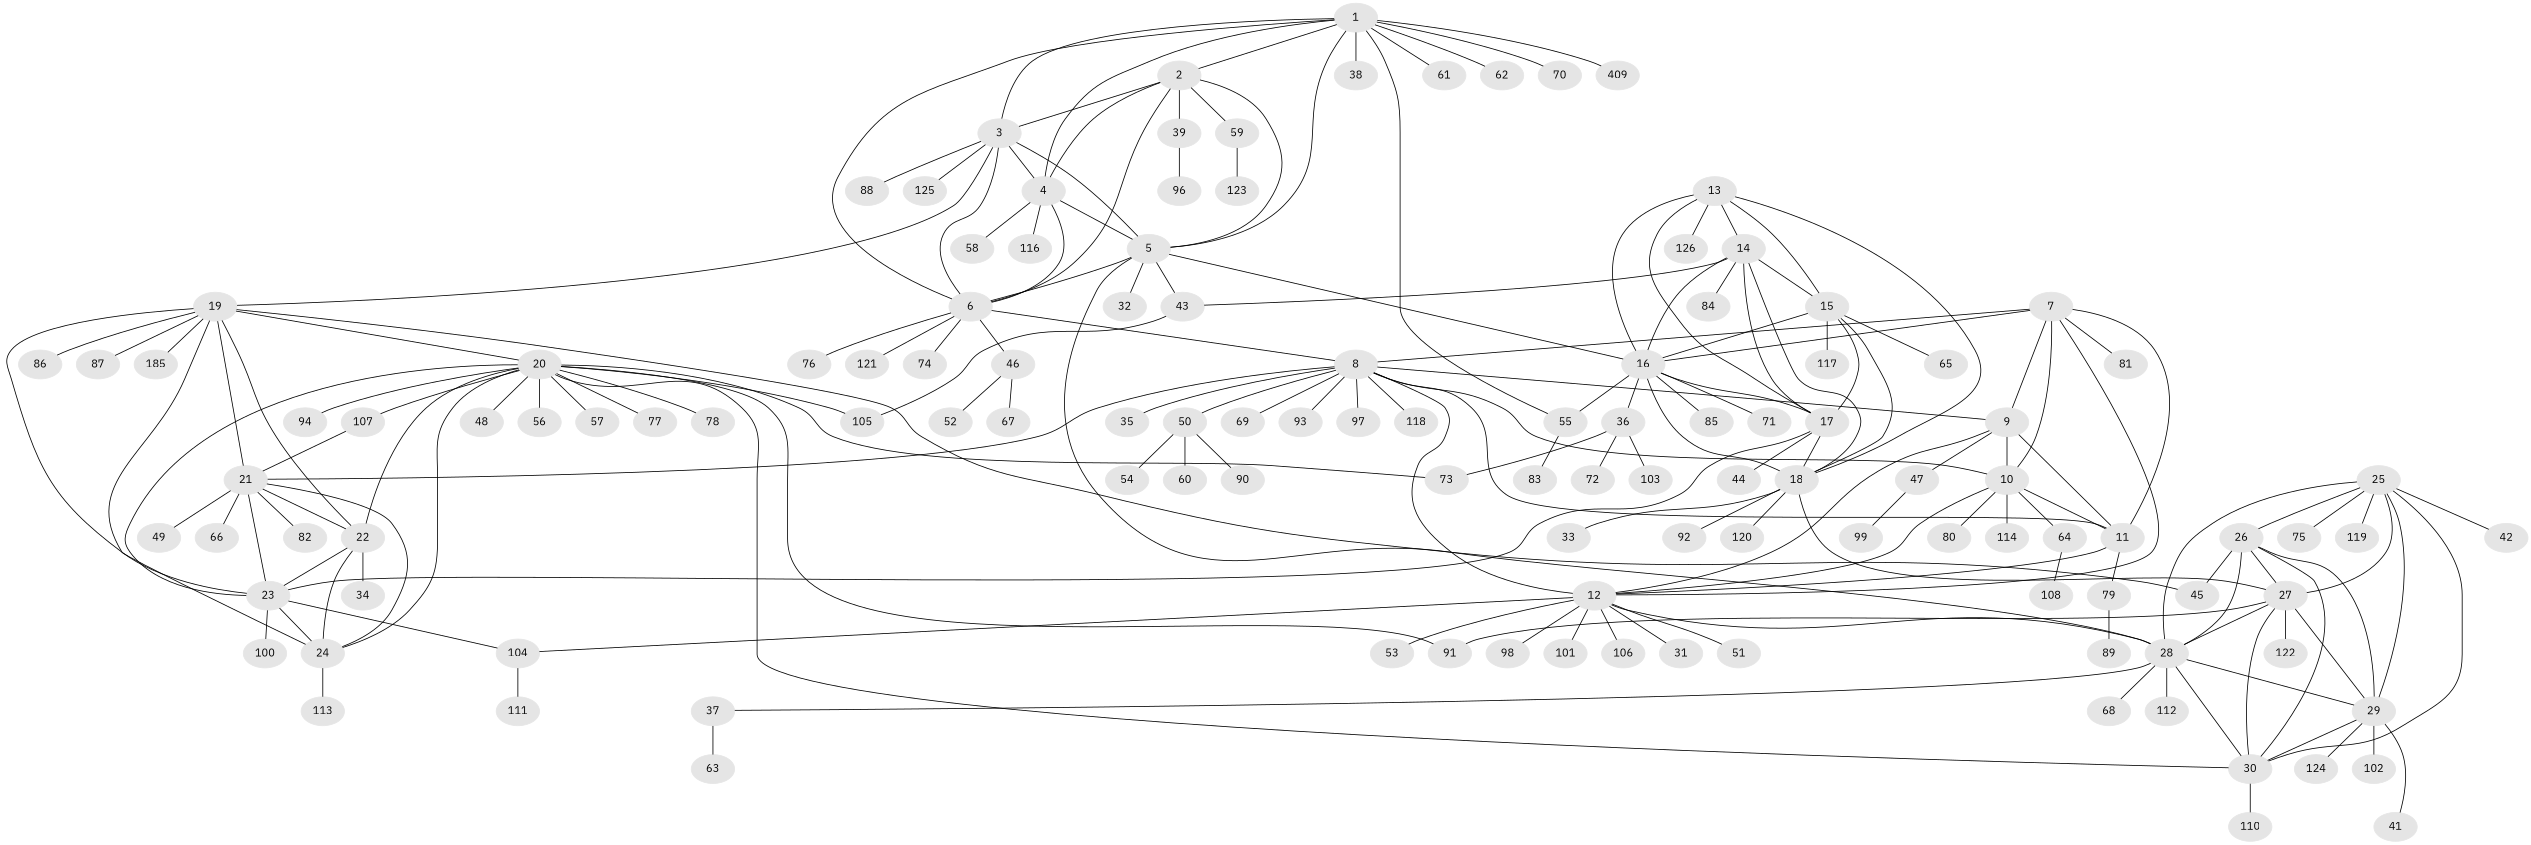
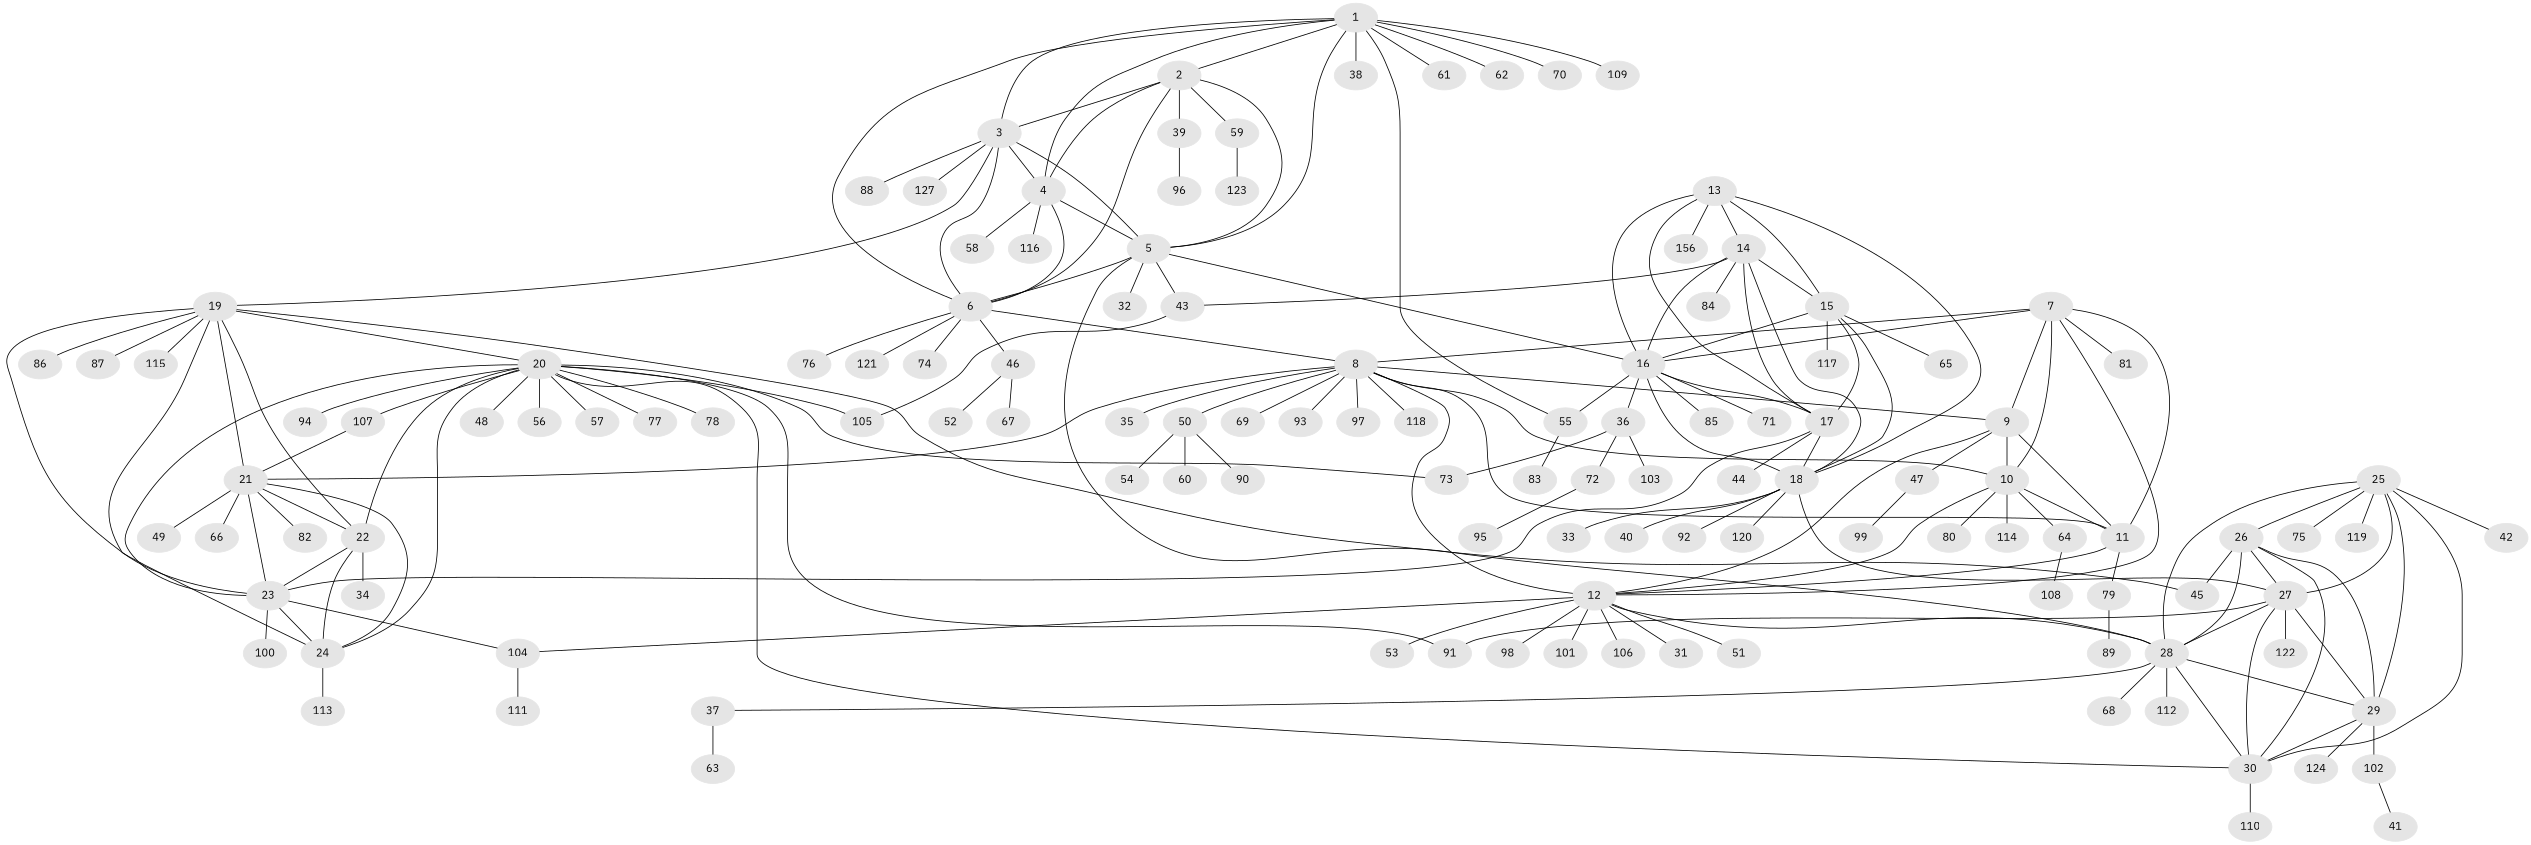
node "409": label "409" -> "109"
node "125": label "125" -> "127"
node "126": label "126" -> "156"
node "185": label "185" -> "115"
node "95": added
node "40": added
edge "29" -- "41": now "102" -- "41"
